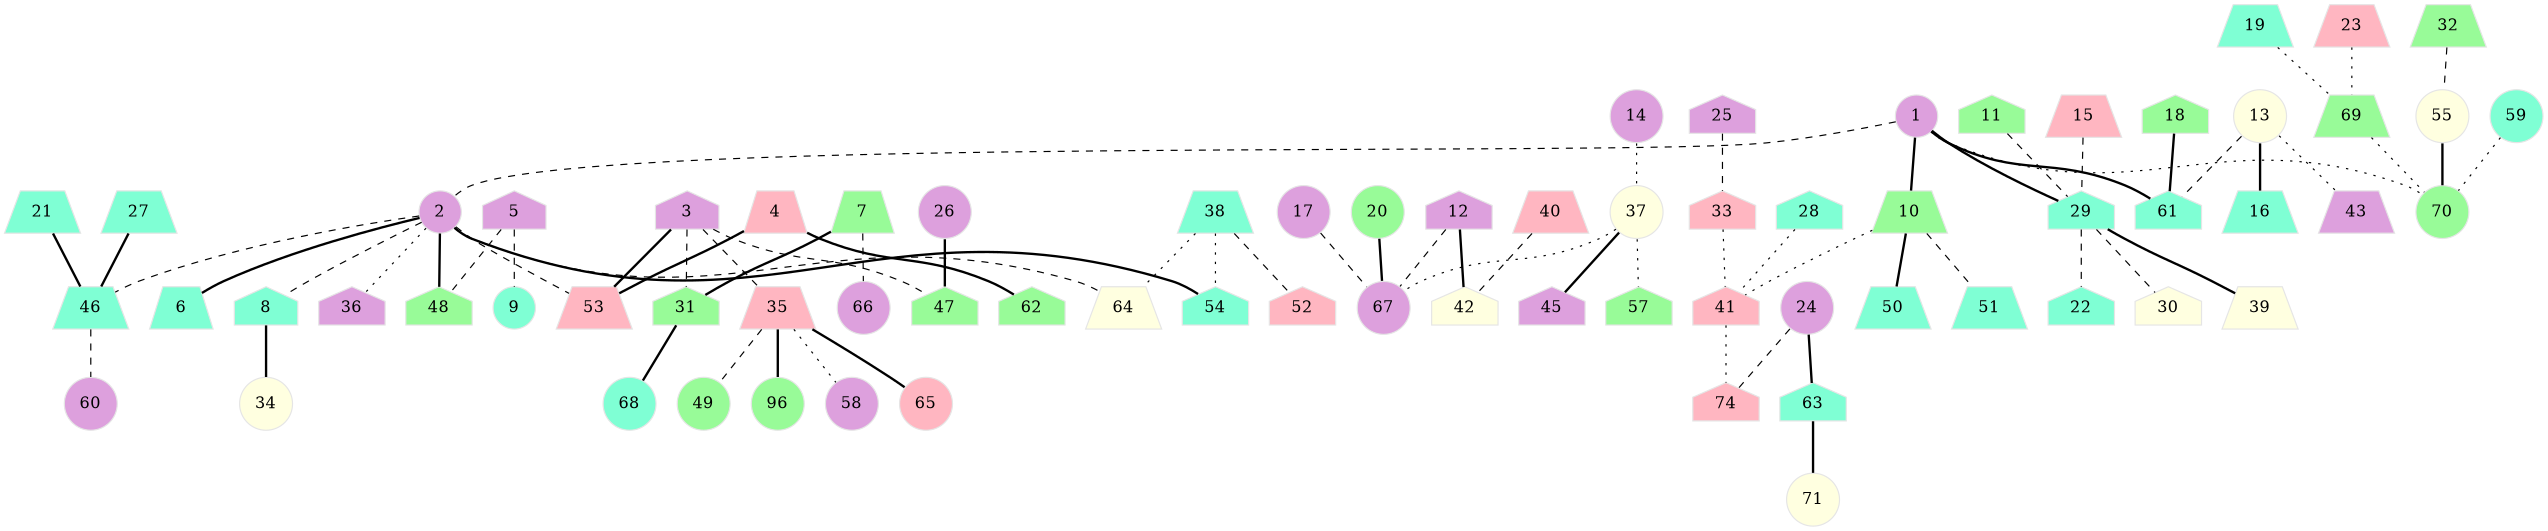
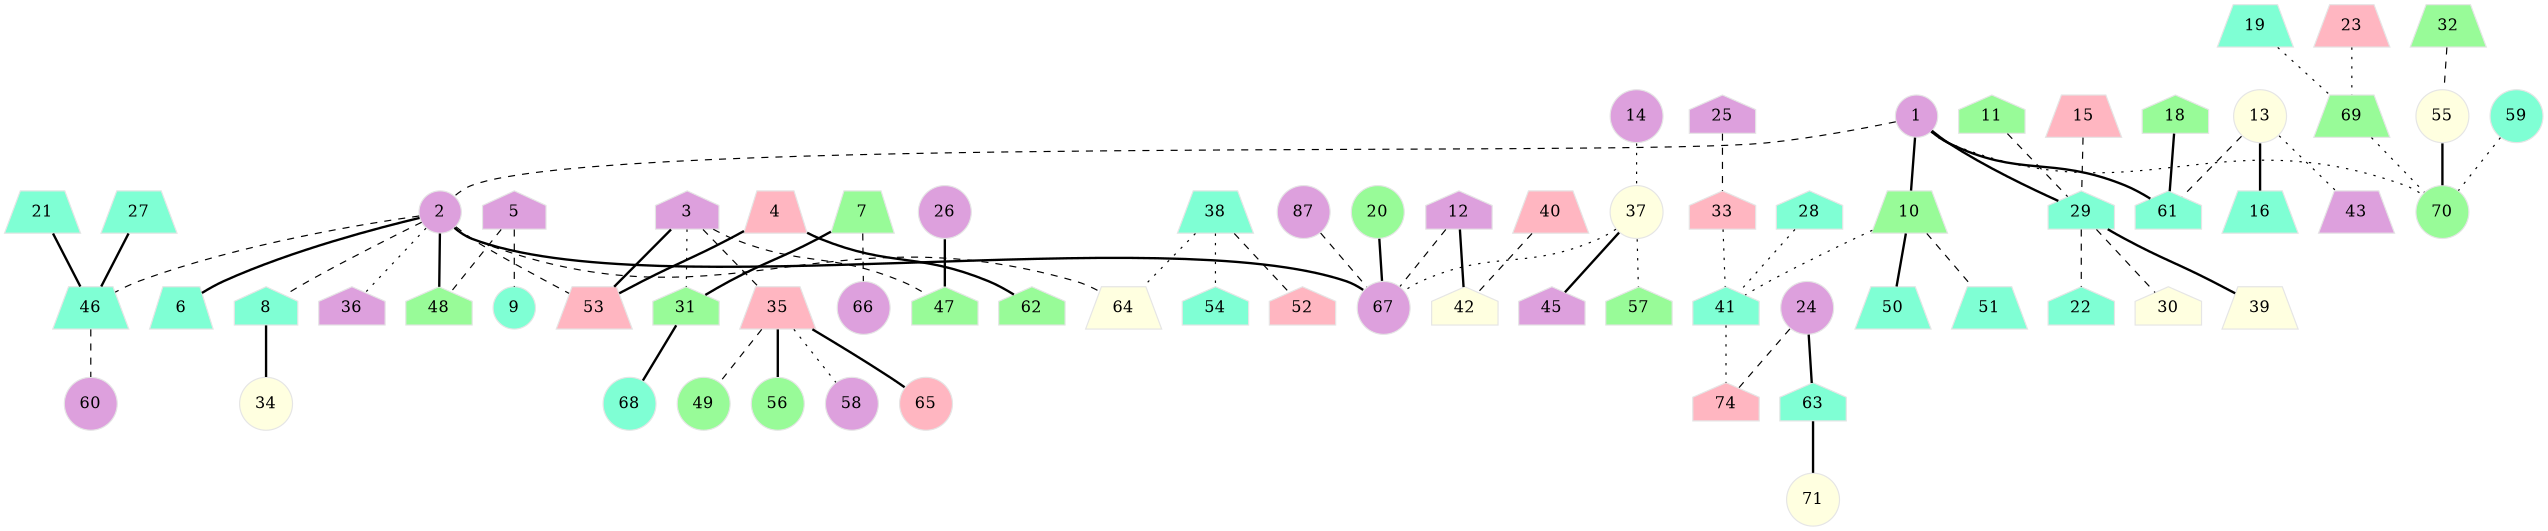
node "17": label "17" -> "87"
edge "3" -- "31": style dashed -> dotted
edge "2" -- "54": now "2" -- "67"
node "41": fillcolor lightpink -> aquamarine
node "96": label "96" -> "56"
